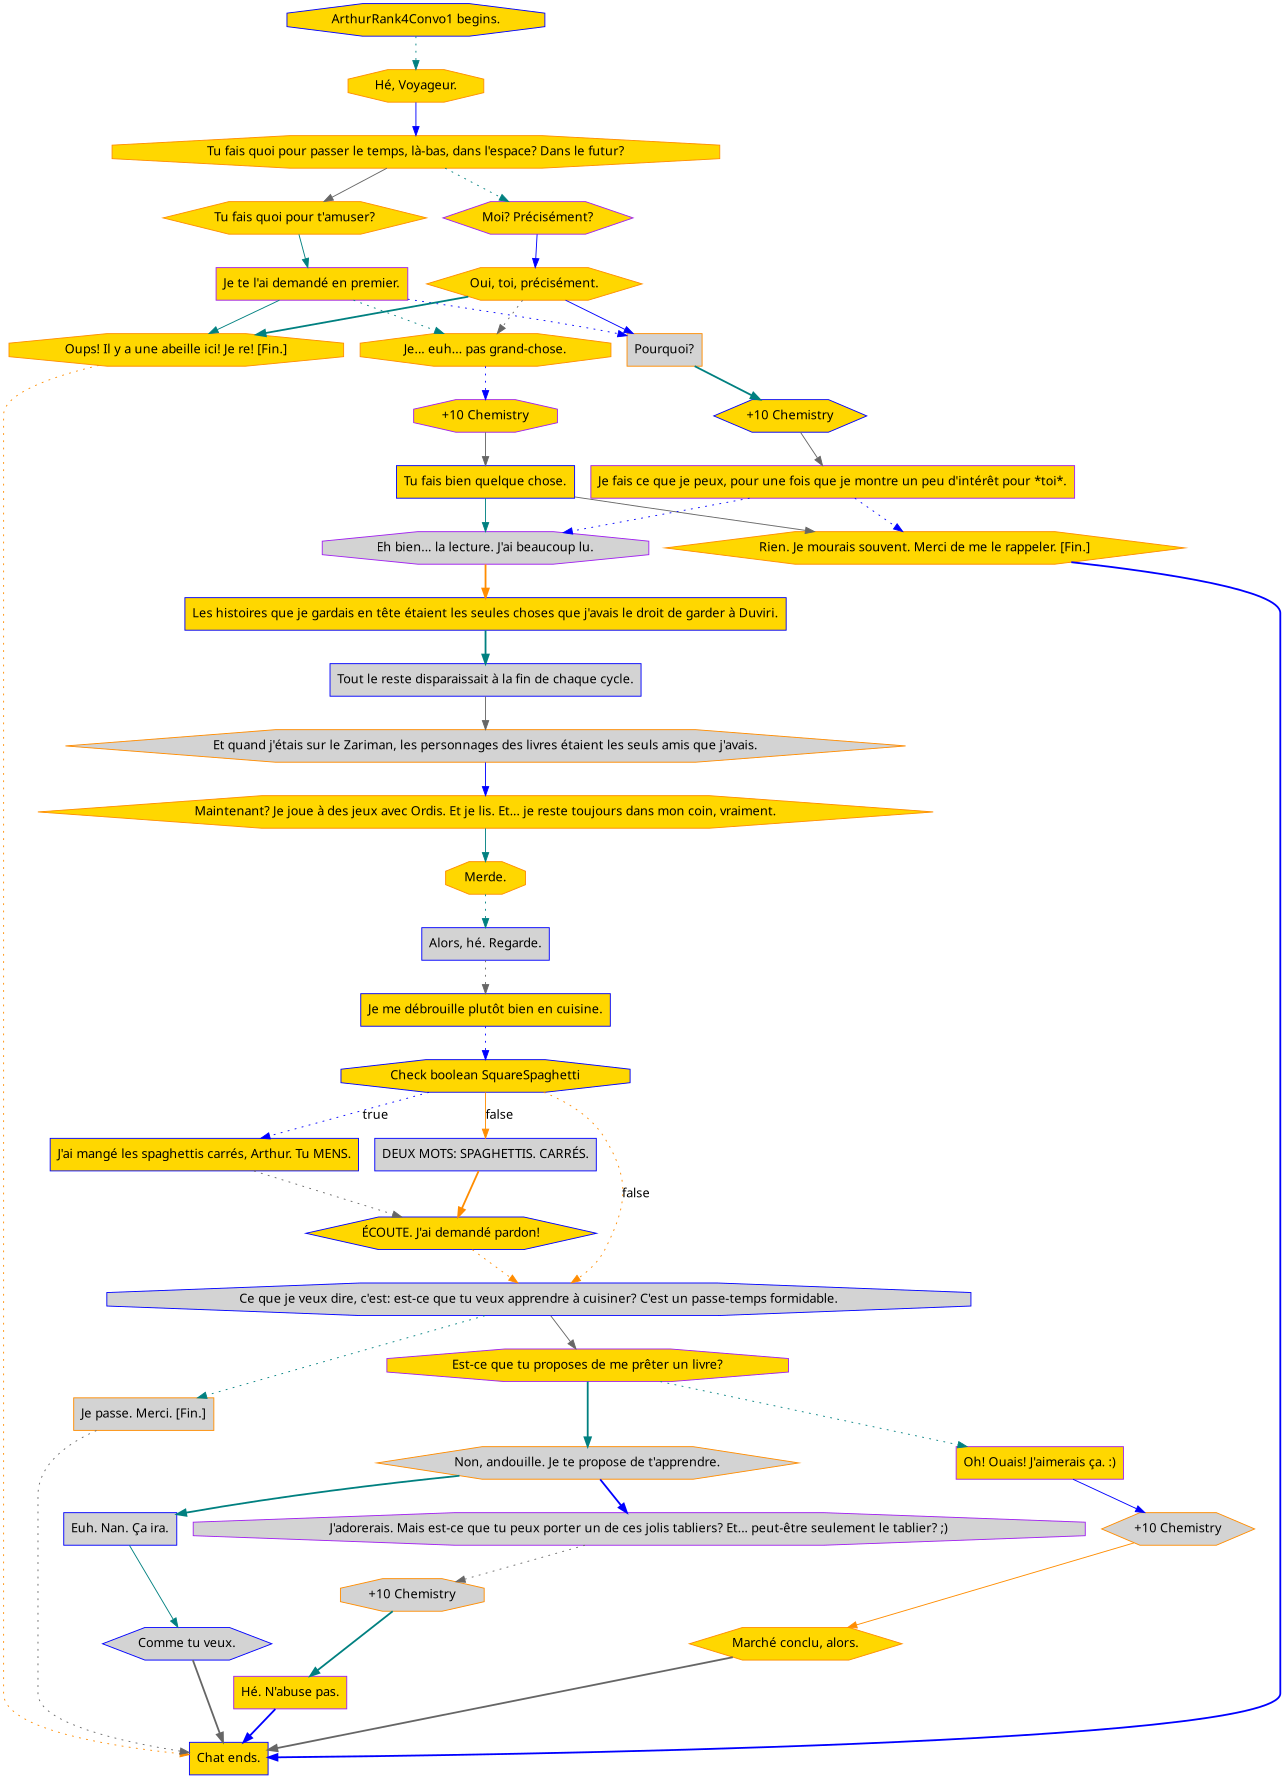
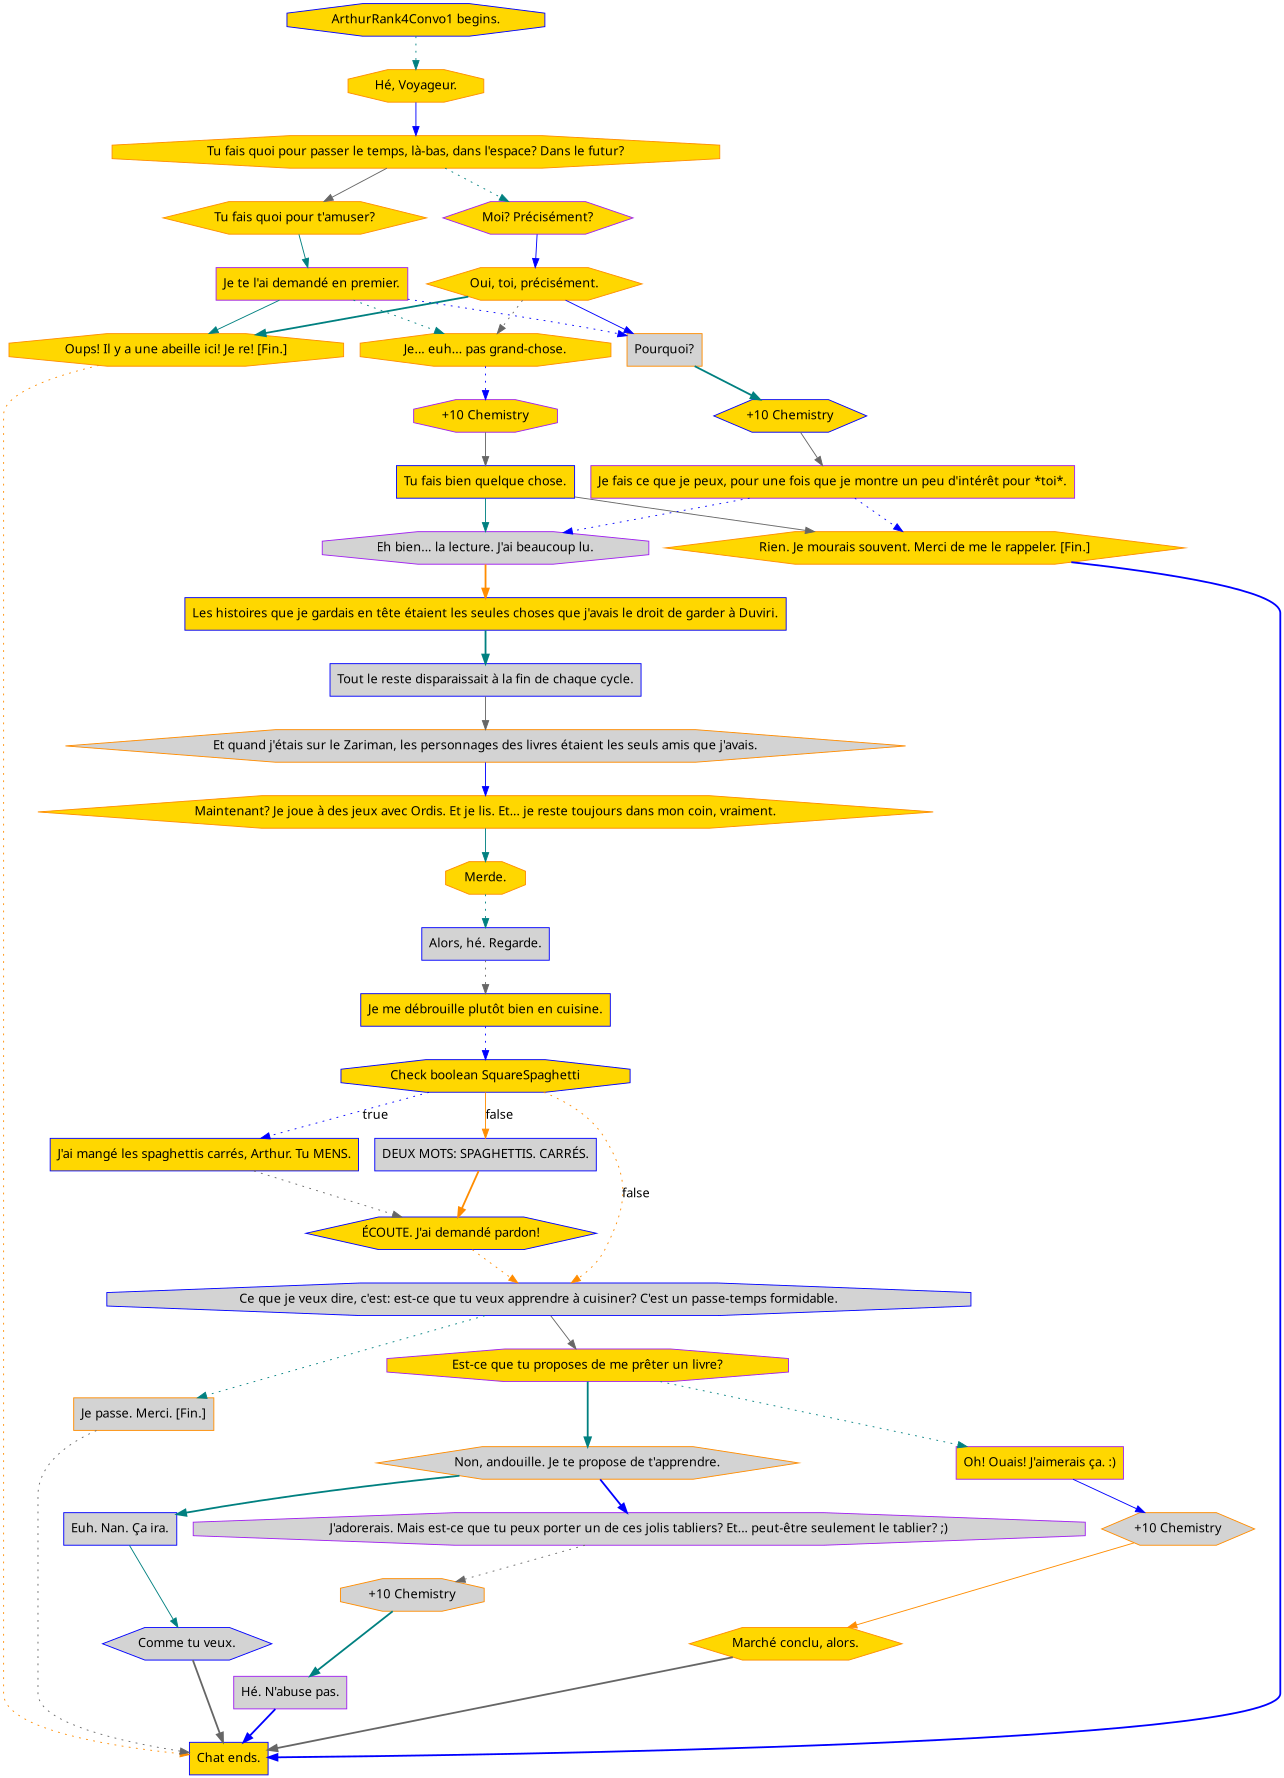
node "Hé. N'abuse pas.": fillcolor gold -> lightgrey
